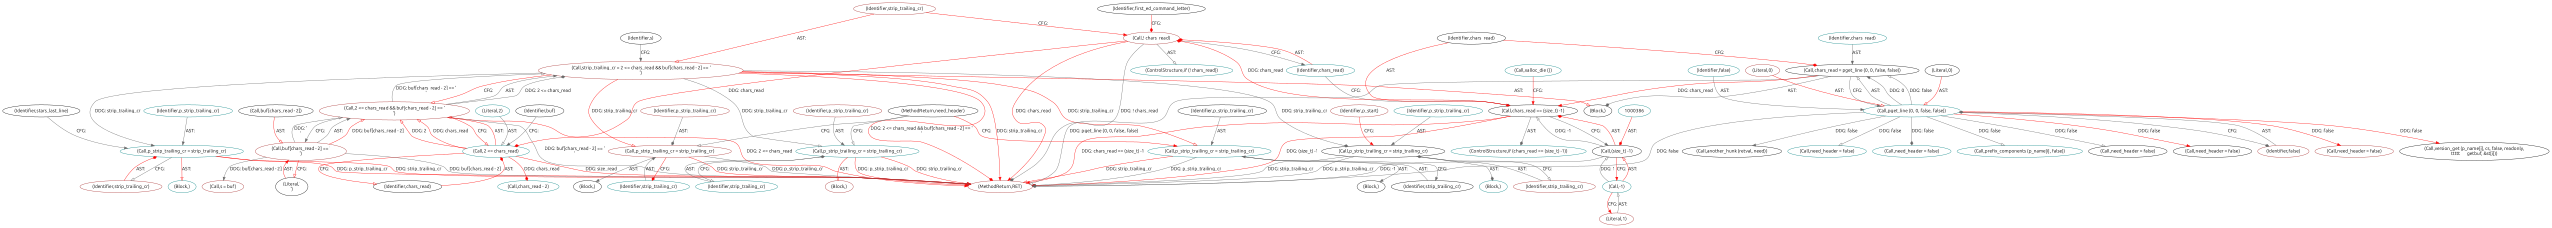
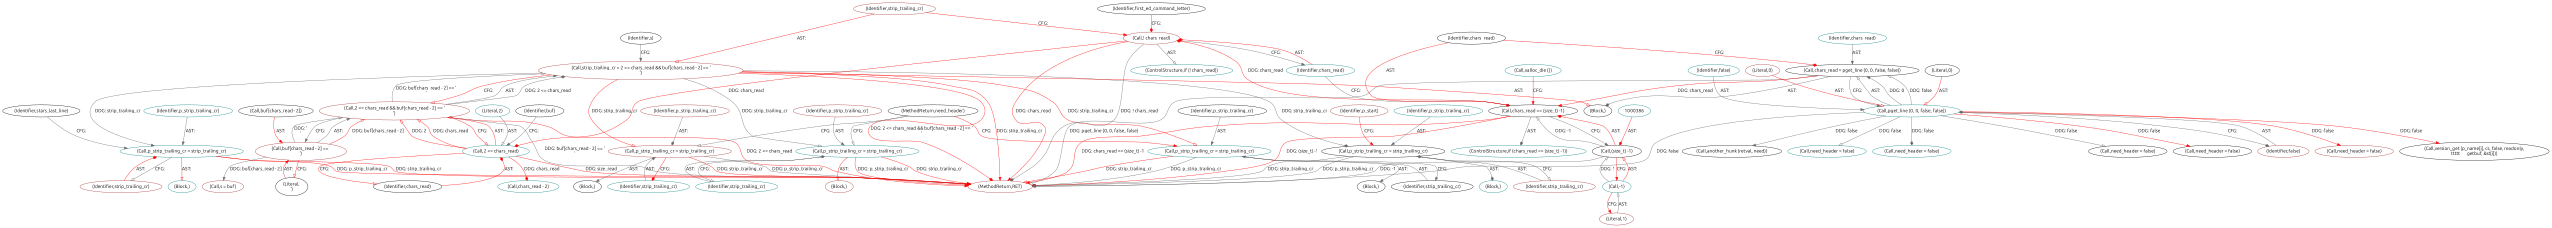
edge "(Call,buf[chars_read - 2])" -> "(Call,buf[chars_read - 2] == ' ')": arrowhead onormal -> normal
node "(Call,prefix_components (p_name[i], false))": removed
edge "(Call,buf[chars_read - 2] == ' ')" -> "(MethodReturn,RET)": removed, label "DDG: buf[chars_read - 2]"
